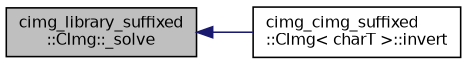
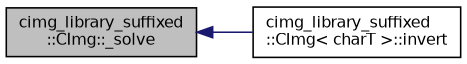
node "cimg_cimg_suffixed ::CImg< charT >::invert": label "cimg_cimg_suffixed ::CImg< charT >::invert" -> "cimg_library_suffixed ::CImg< charT >::invert"
